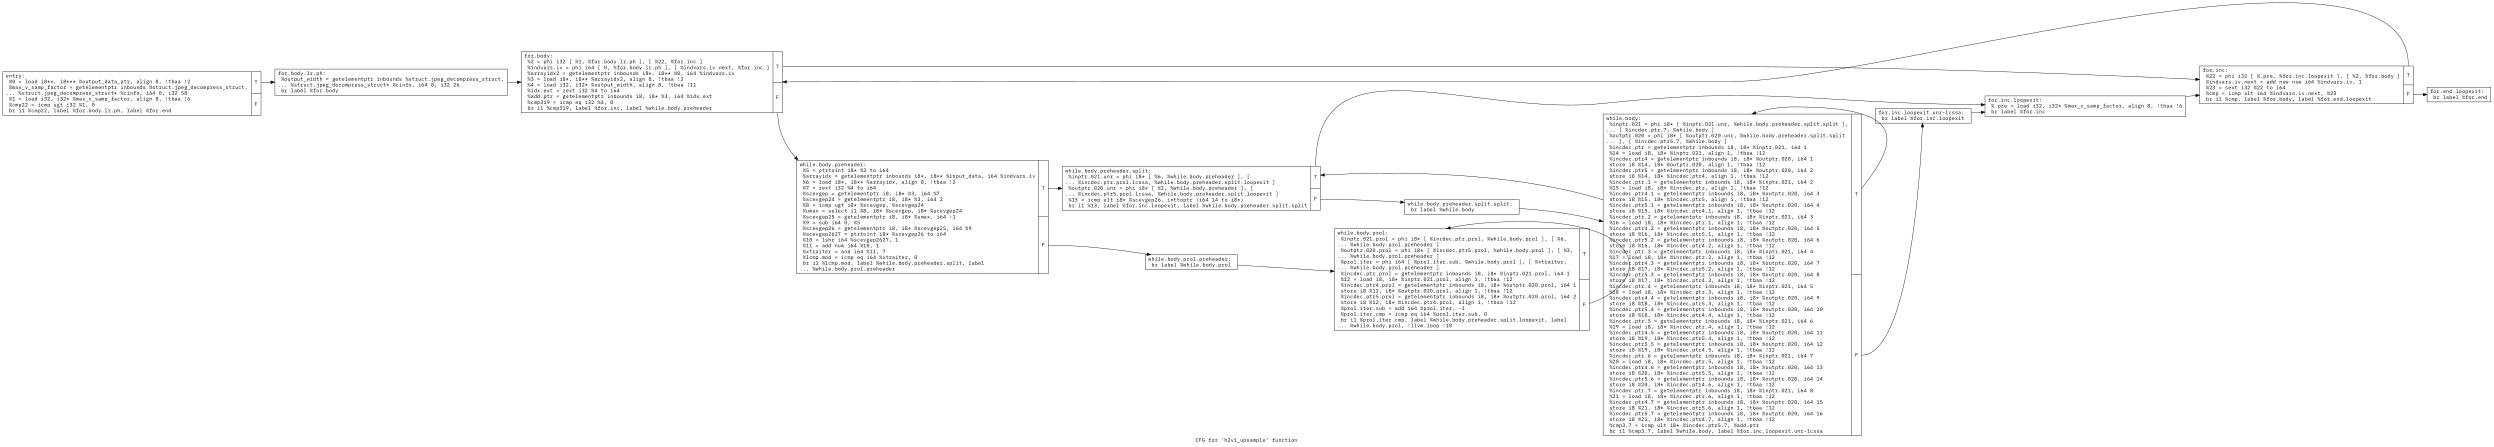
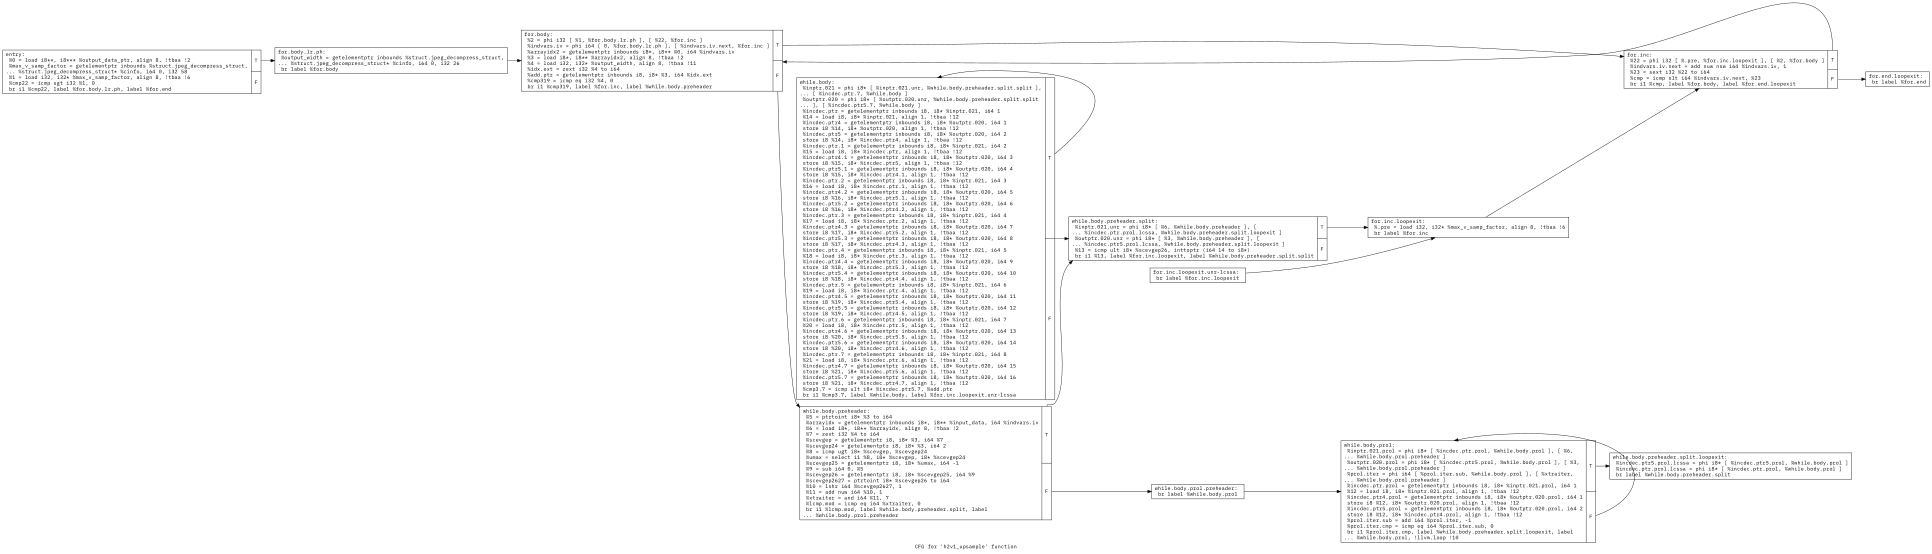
node "while.body.preheader.split.split:": removed
edge "while.body:" -> "for.inc.loopexit.unr-lcssa:": removed
node "while.body.preheader.split.loopexit:": added
